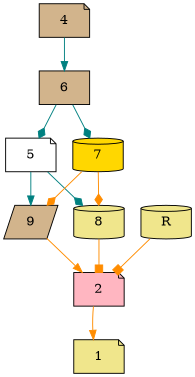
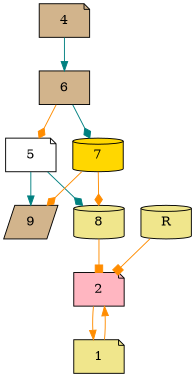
edge "6" -> "5": color teal -> darkorange
edge "9" -> "2": now "1" -> "2"
